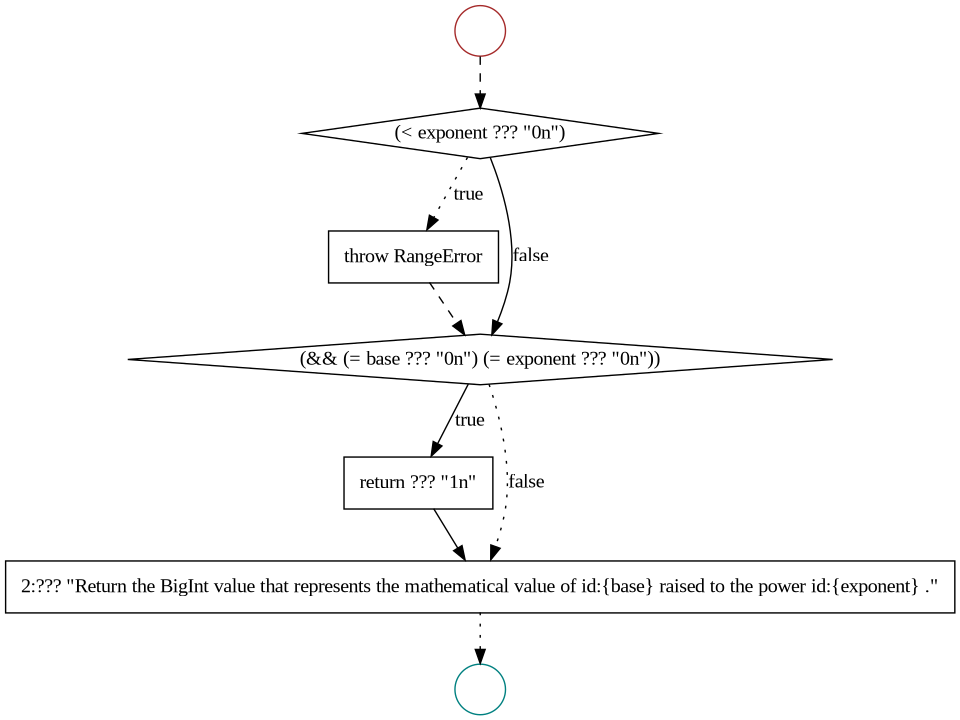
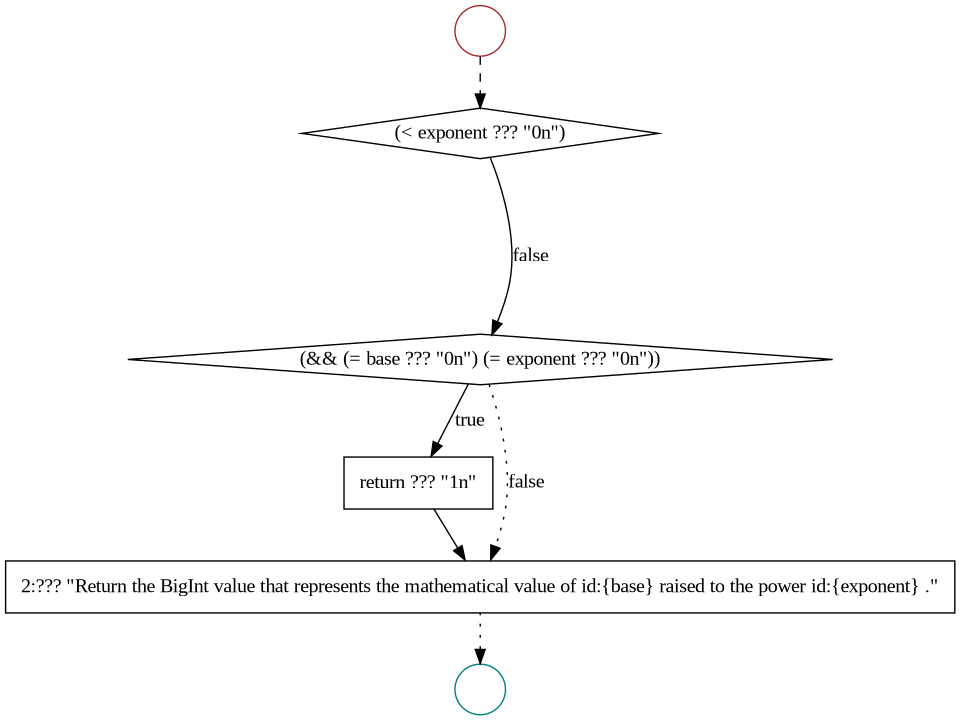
node "throw RangeError": removed
